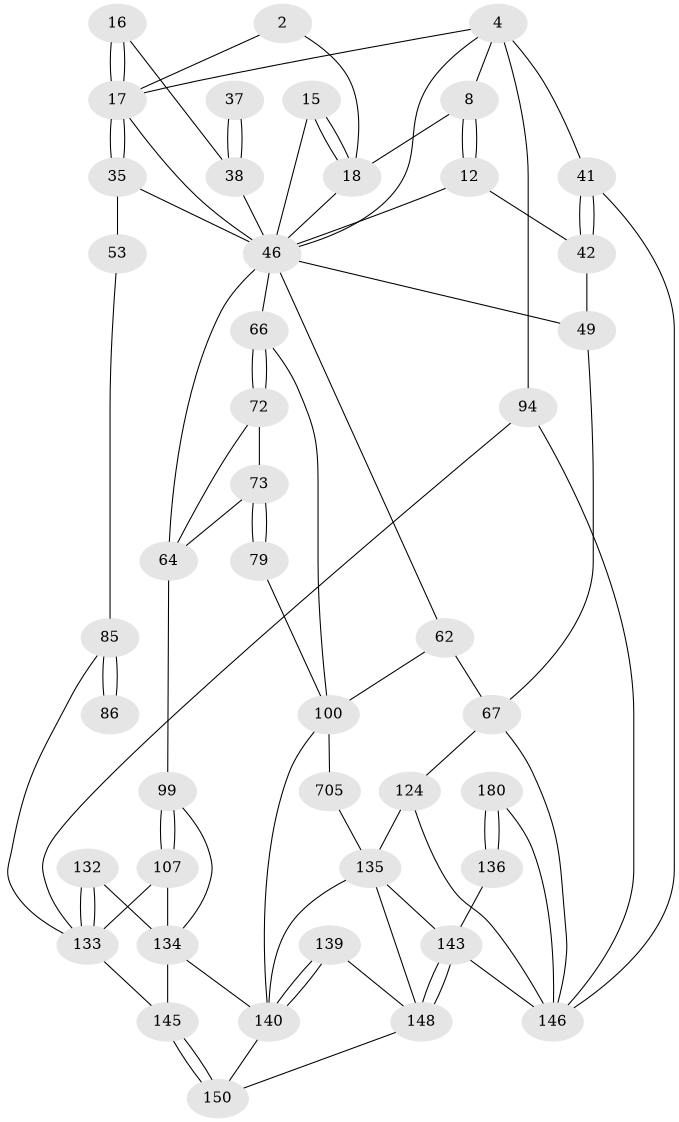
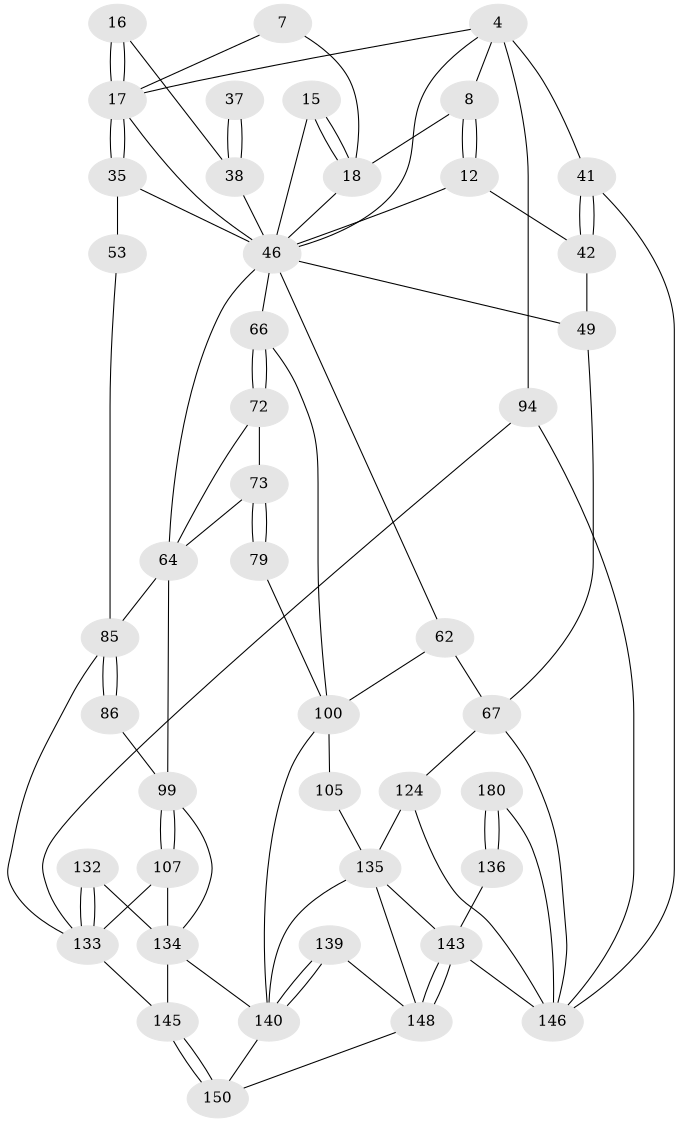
node "2": label "2" -> "7"
edge "64" -- "85": added
edge "86" -- "99": added
node "705": label "705" -> "105"
